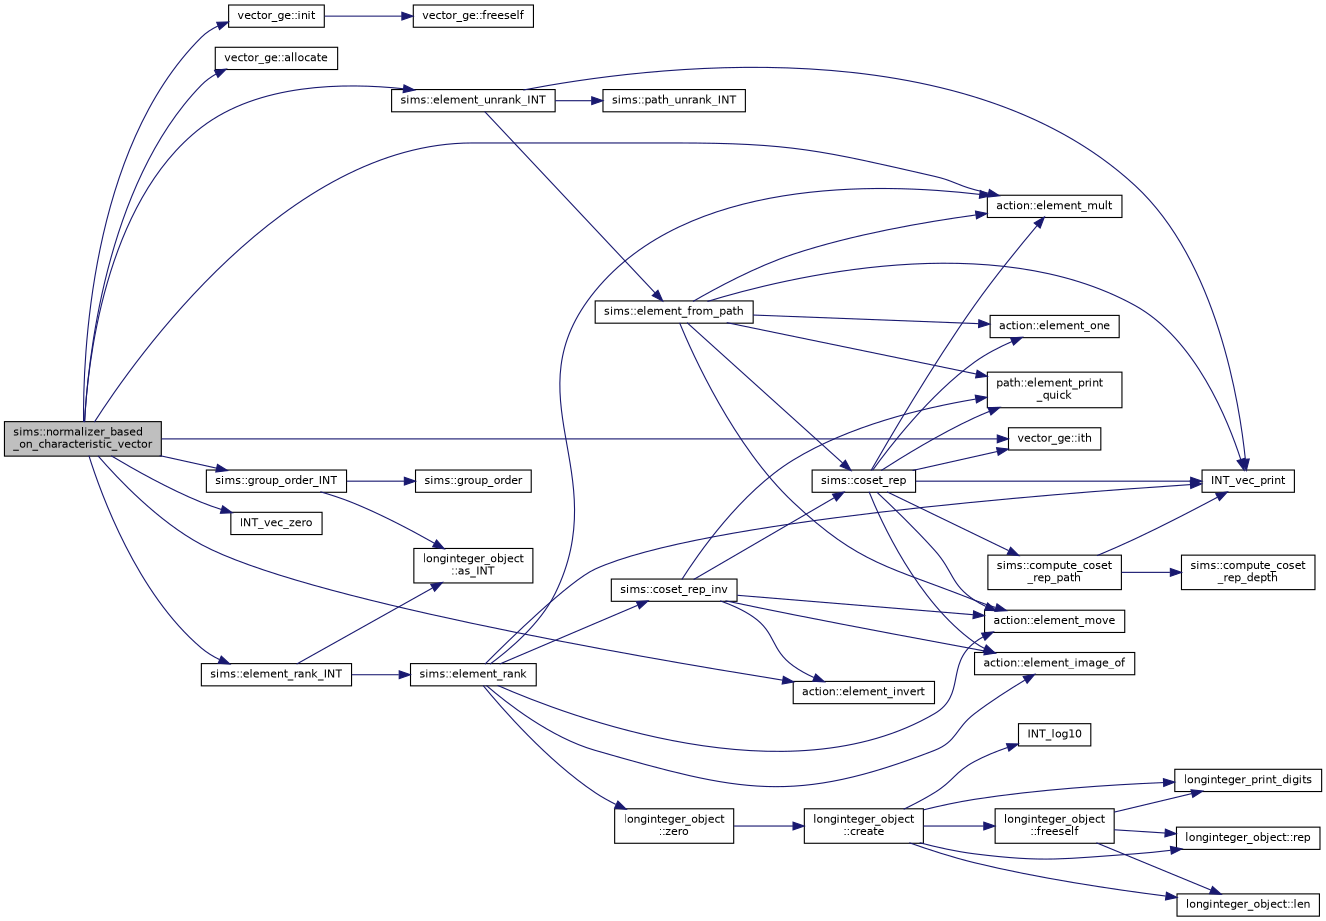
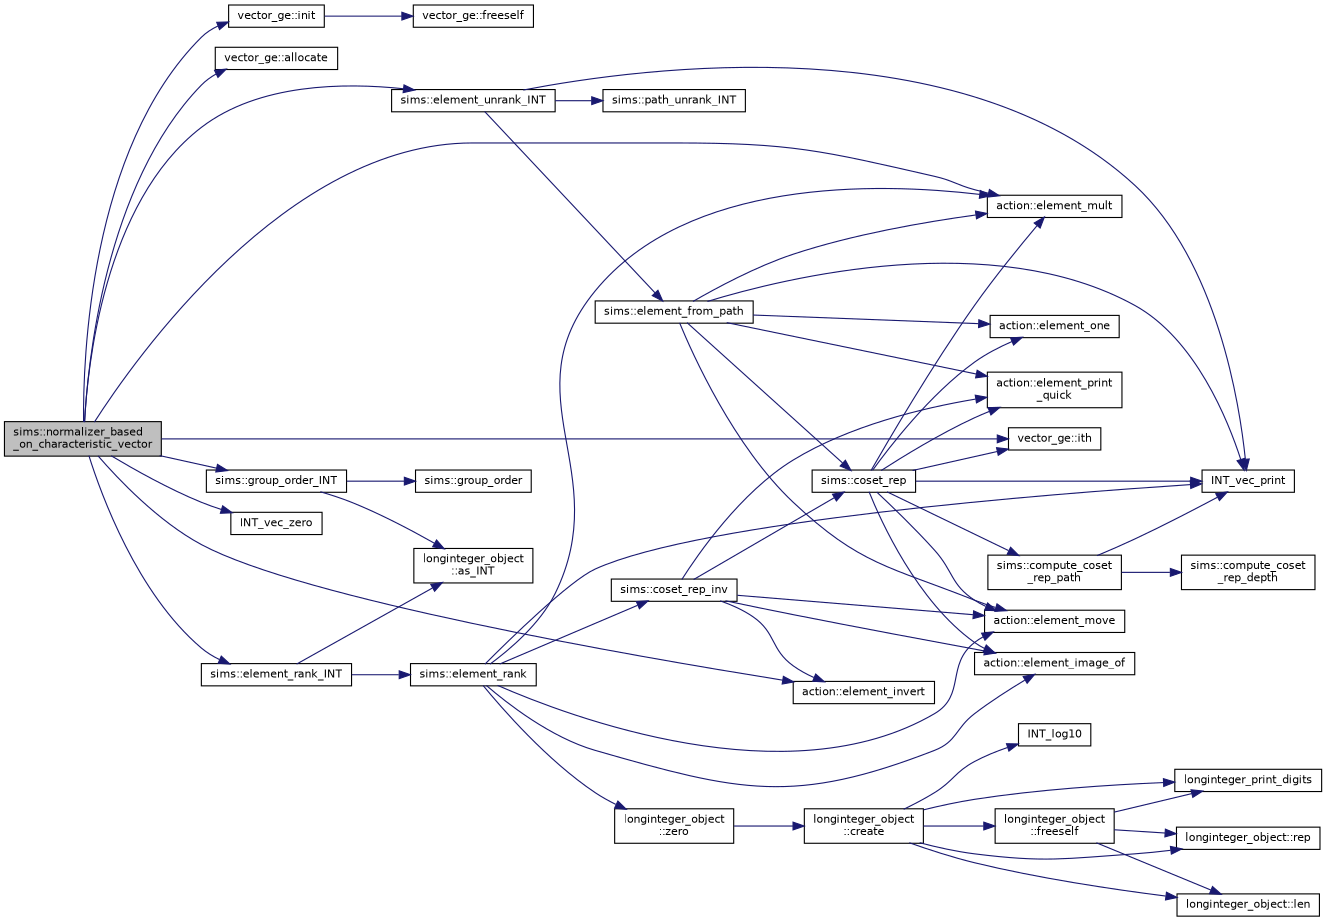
node "path::element_print _quick": label "path::element_print _quick" -> "action::element_print _quick"
